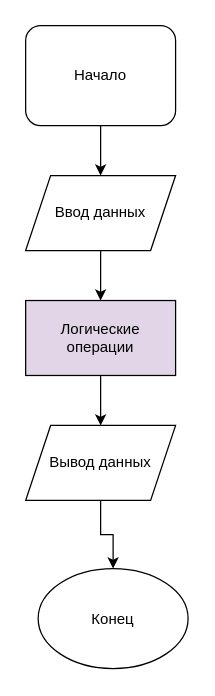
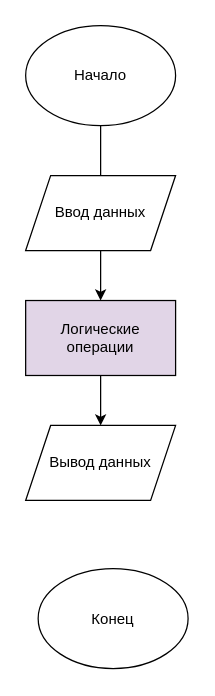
node "Начало": shape rounded rectangle -> ellipse
edge "Начало" -> "Ввод данных": arrowhead classic -> none
edge "Вывод данных" -> "Конец": removed
